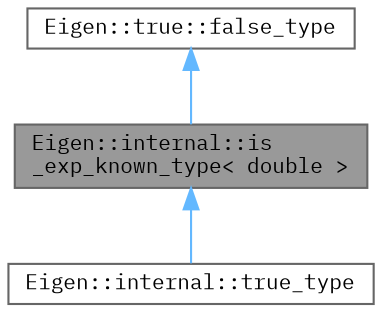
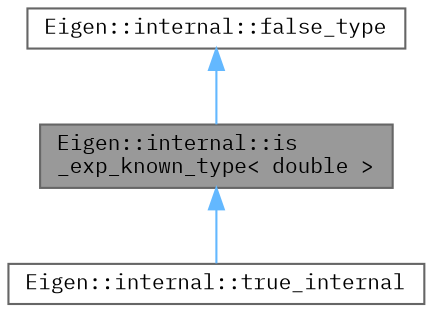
node "Eigen::true::false_type": label "Eigen::true::false_type" -> "Eigen::internal::false_type"
node "Eigen::internal::true_type": label "Eigen::internal::true_type" -> "Eigen::internal::true_internal"
